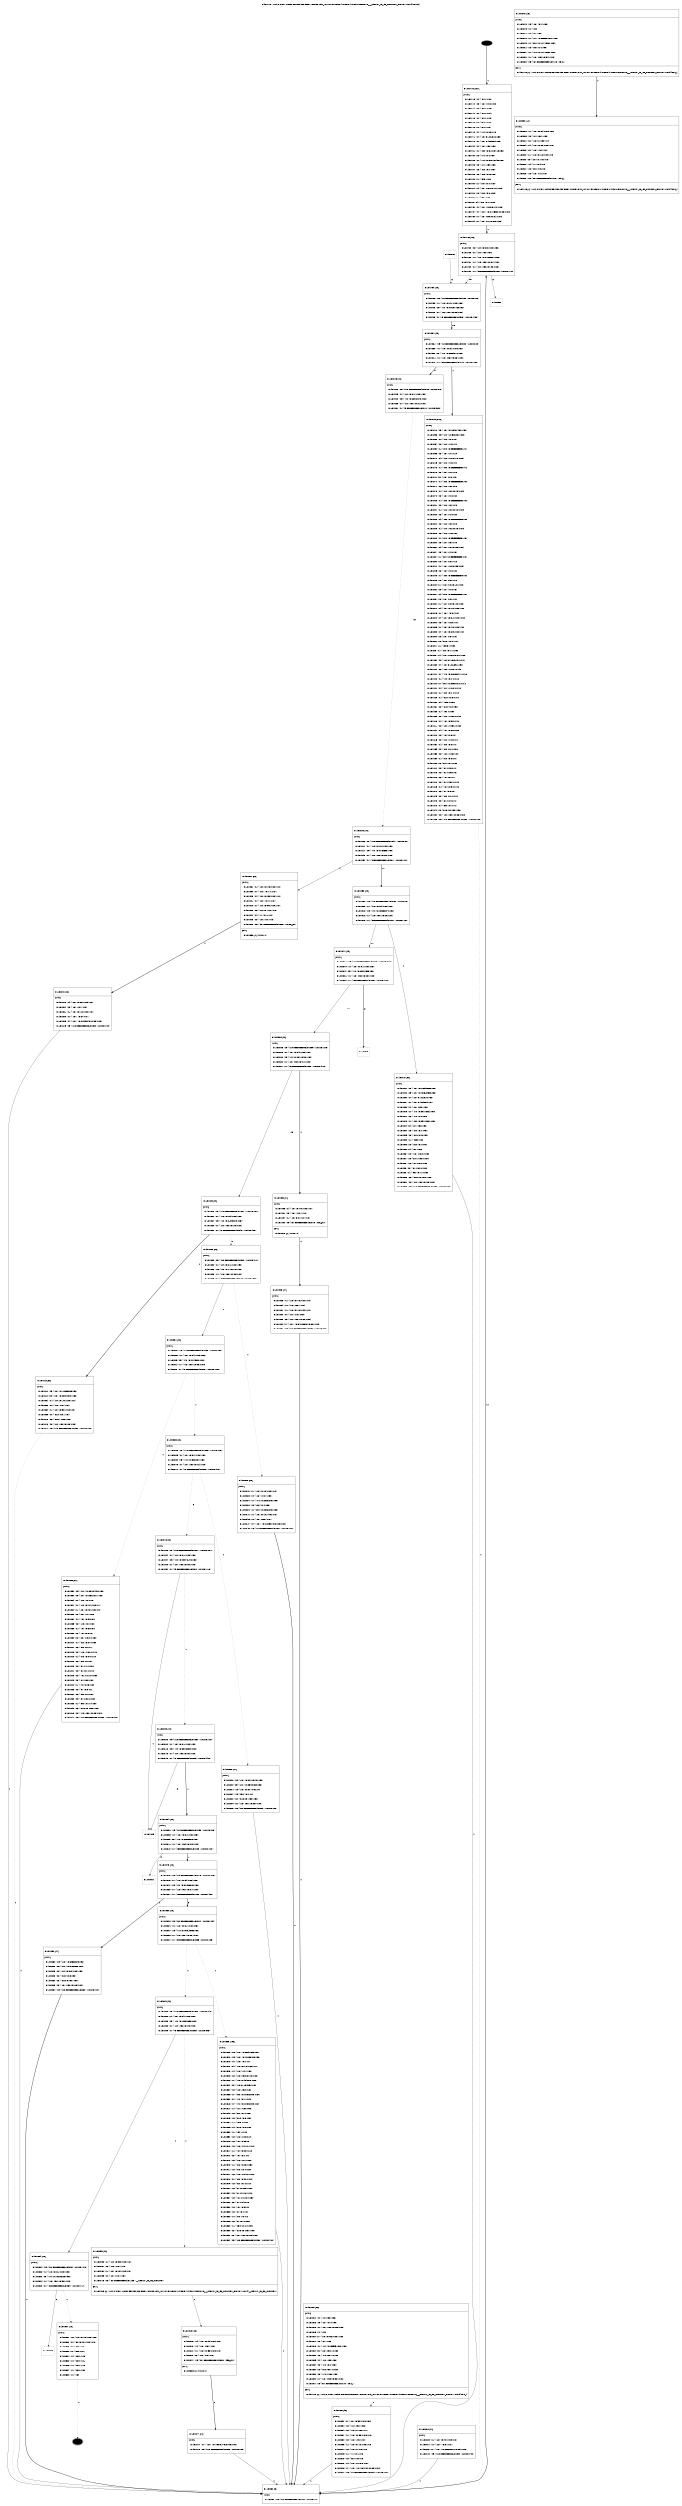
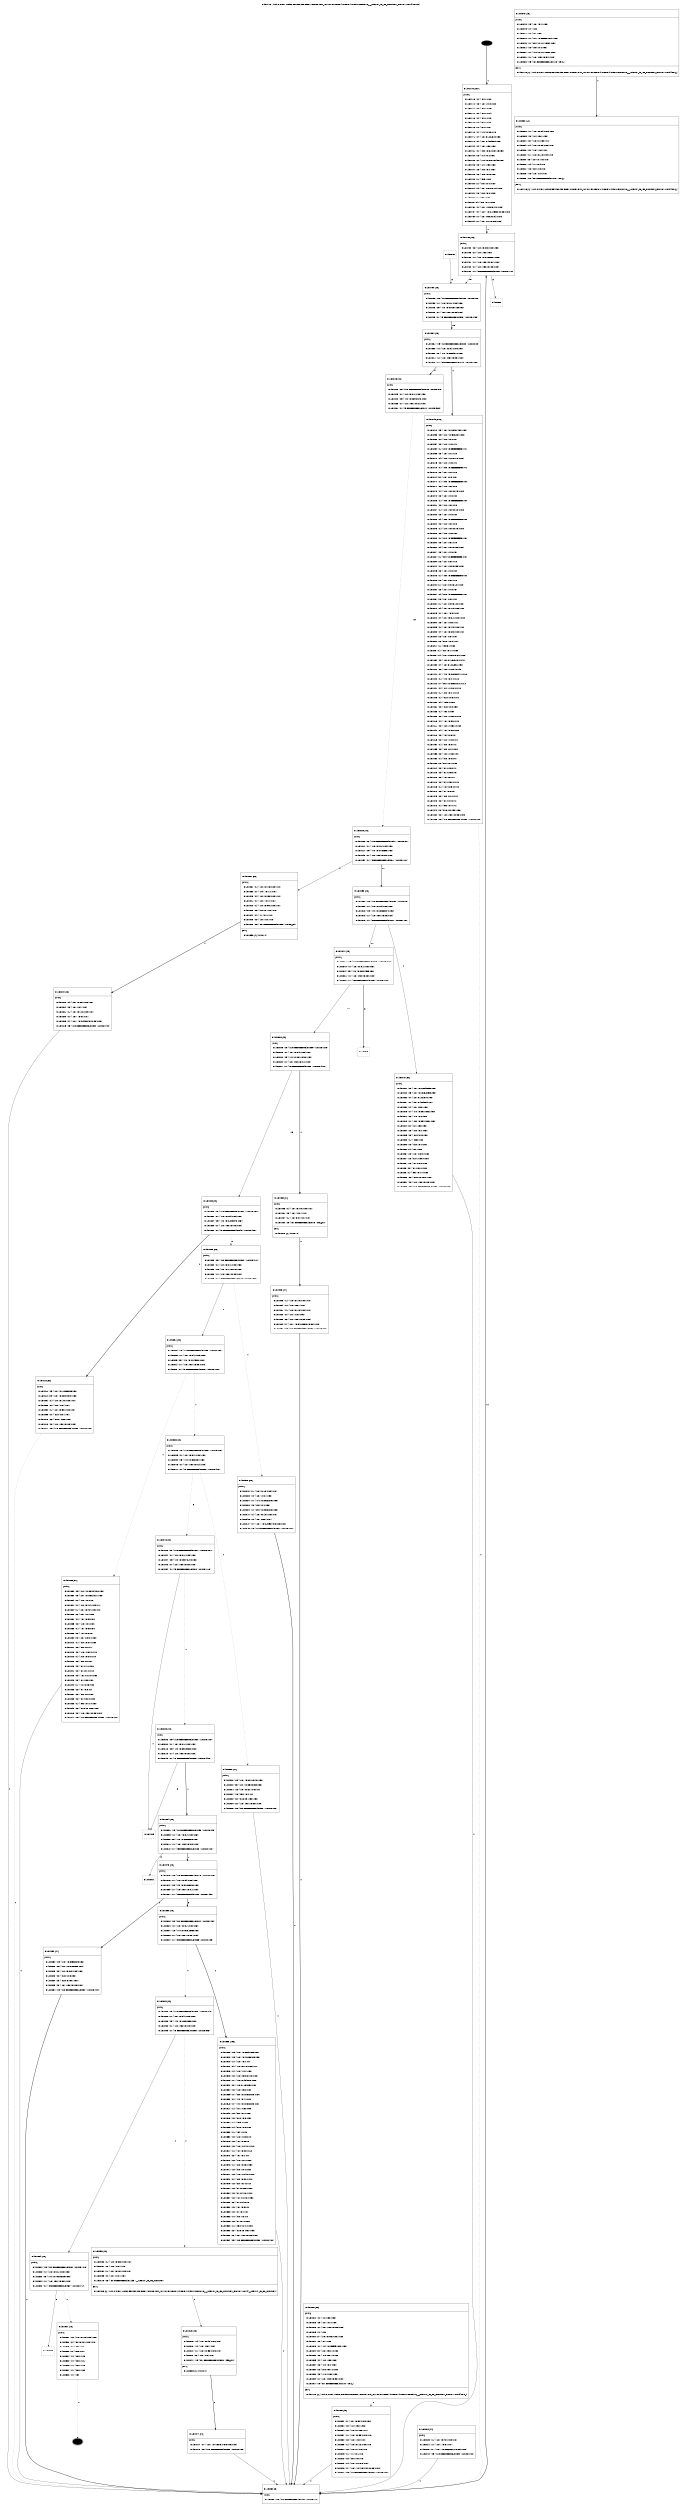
edge "0x40198c [28]" -> "0x401e0e [153]": style dotted -> bold
